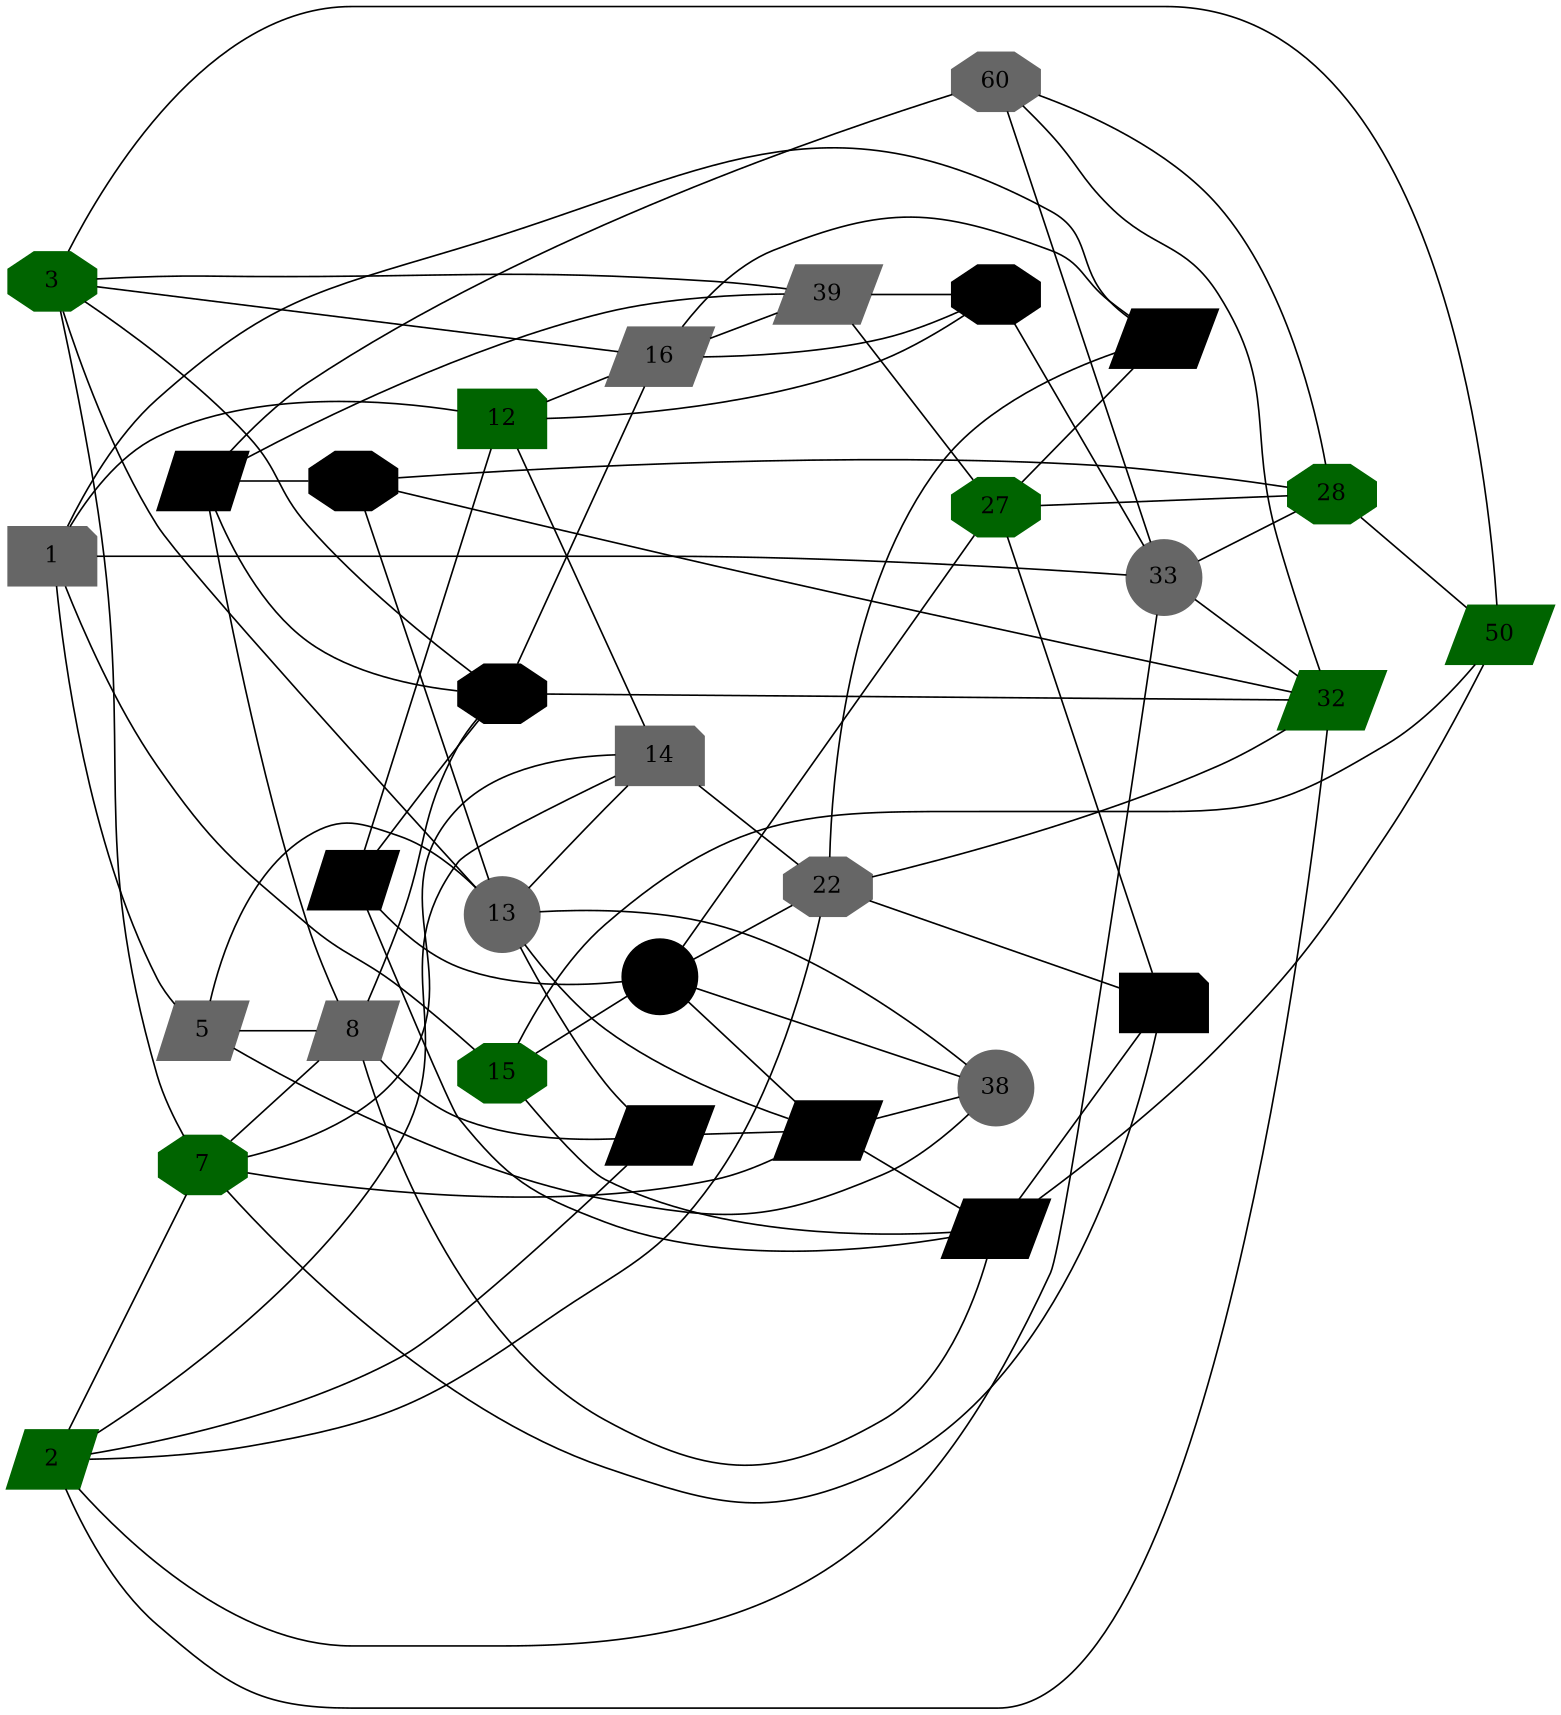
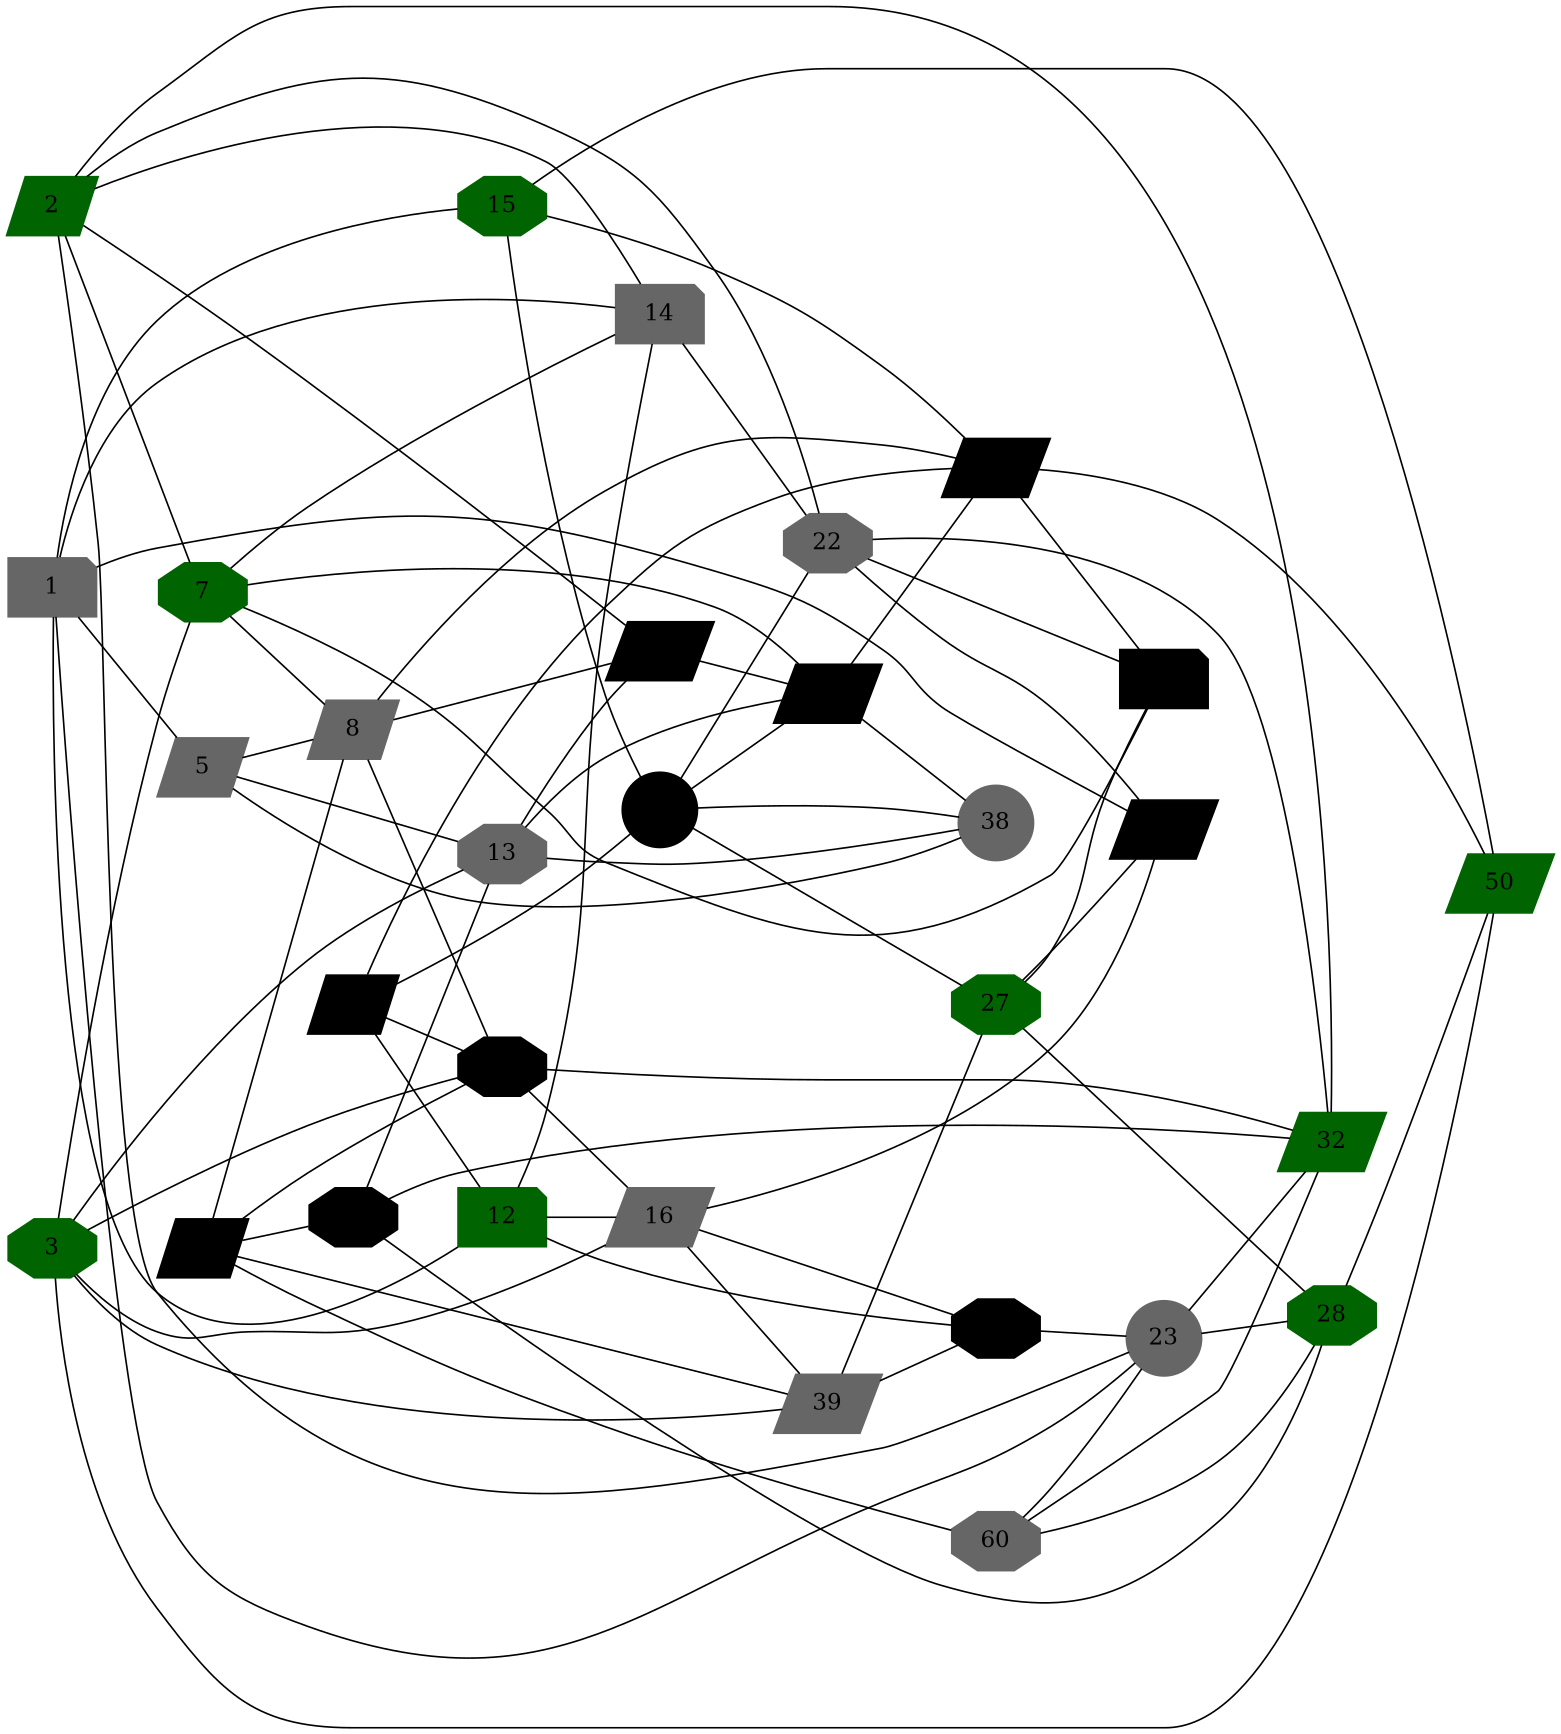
node "33": label "33" -> "23"
edge "14" -- "13": now "14" -- "1"
node "13": shape circle -> octagon
